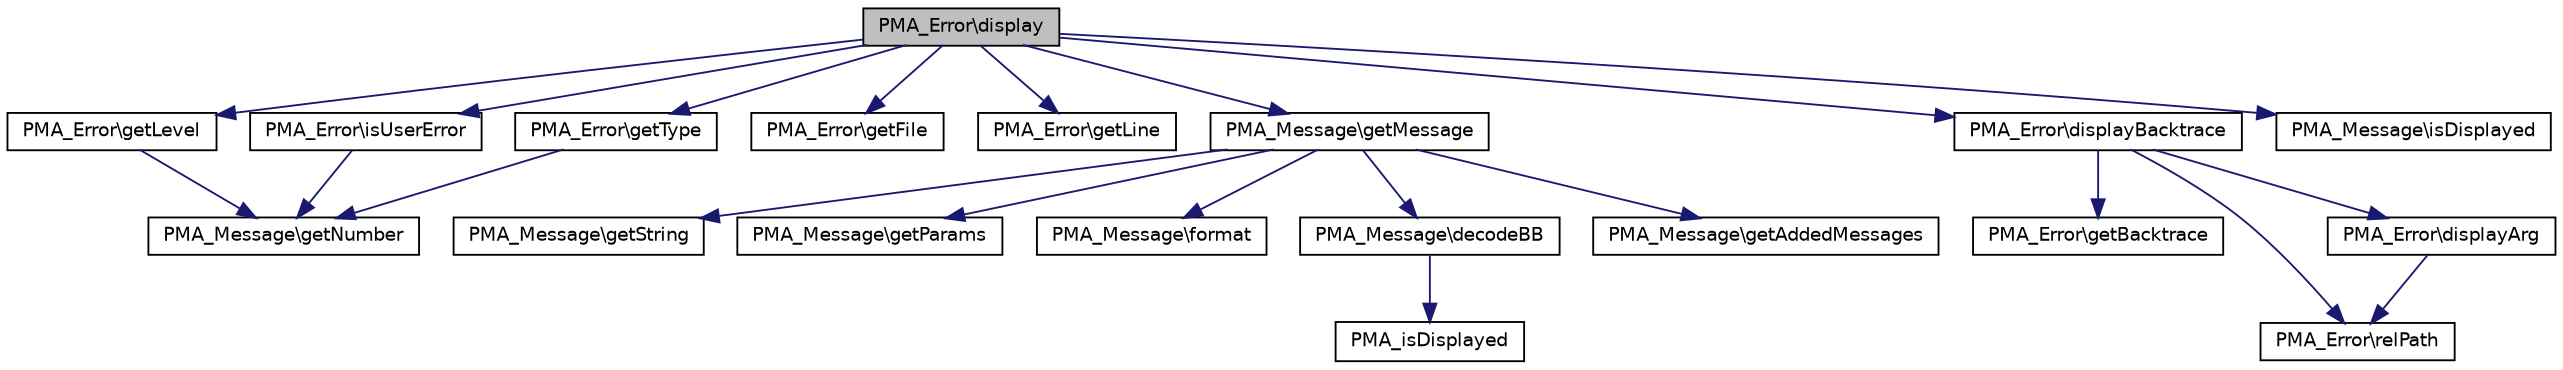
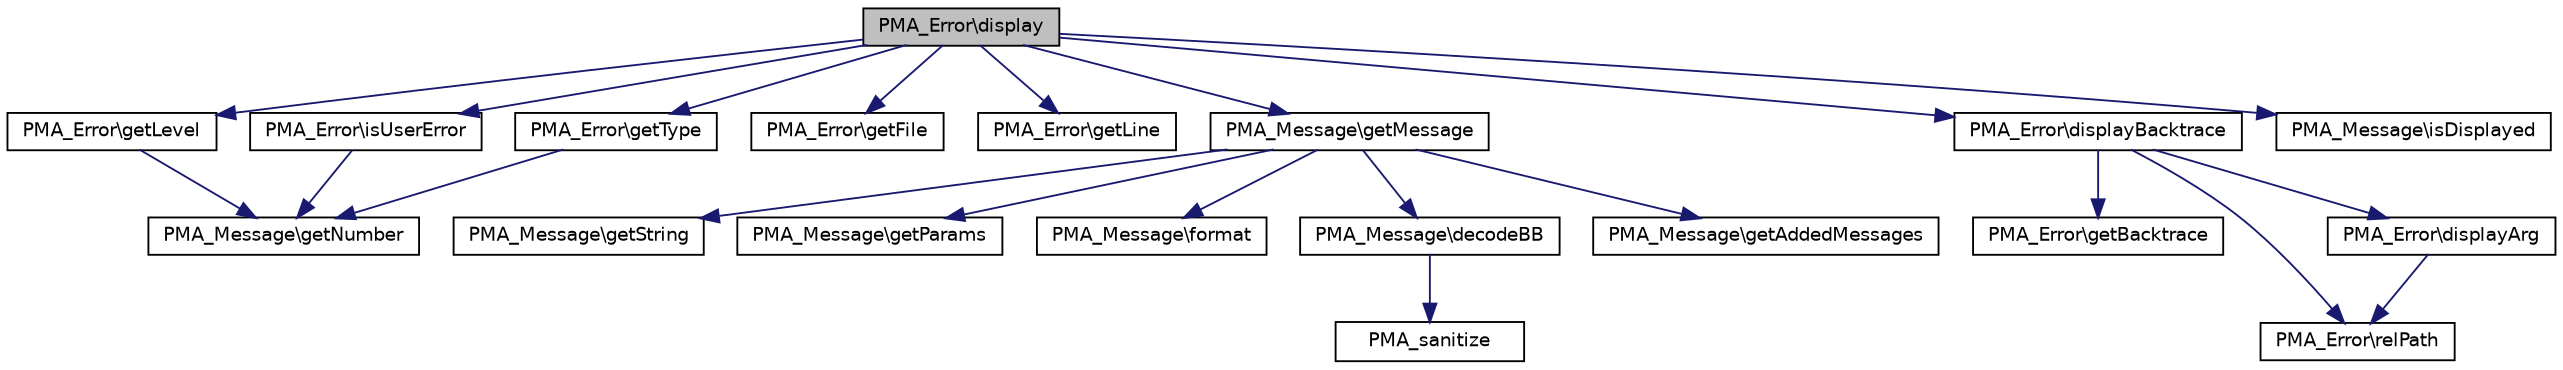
node "PMA_isDisplayed": label "PMA_isDisplayed" -> "PMA_sanitize"
